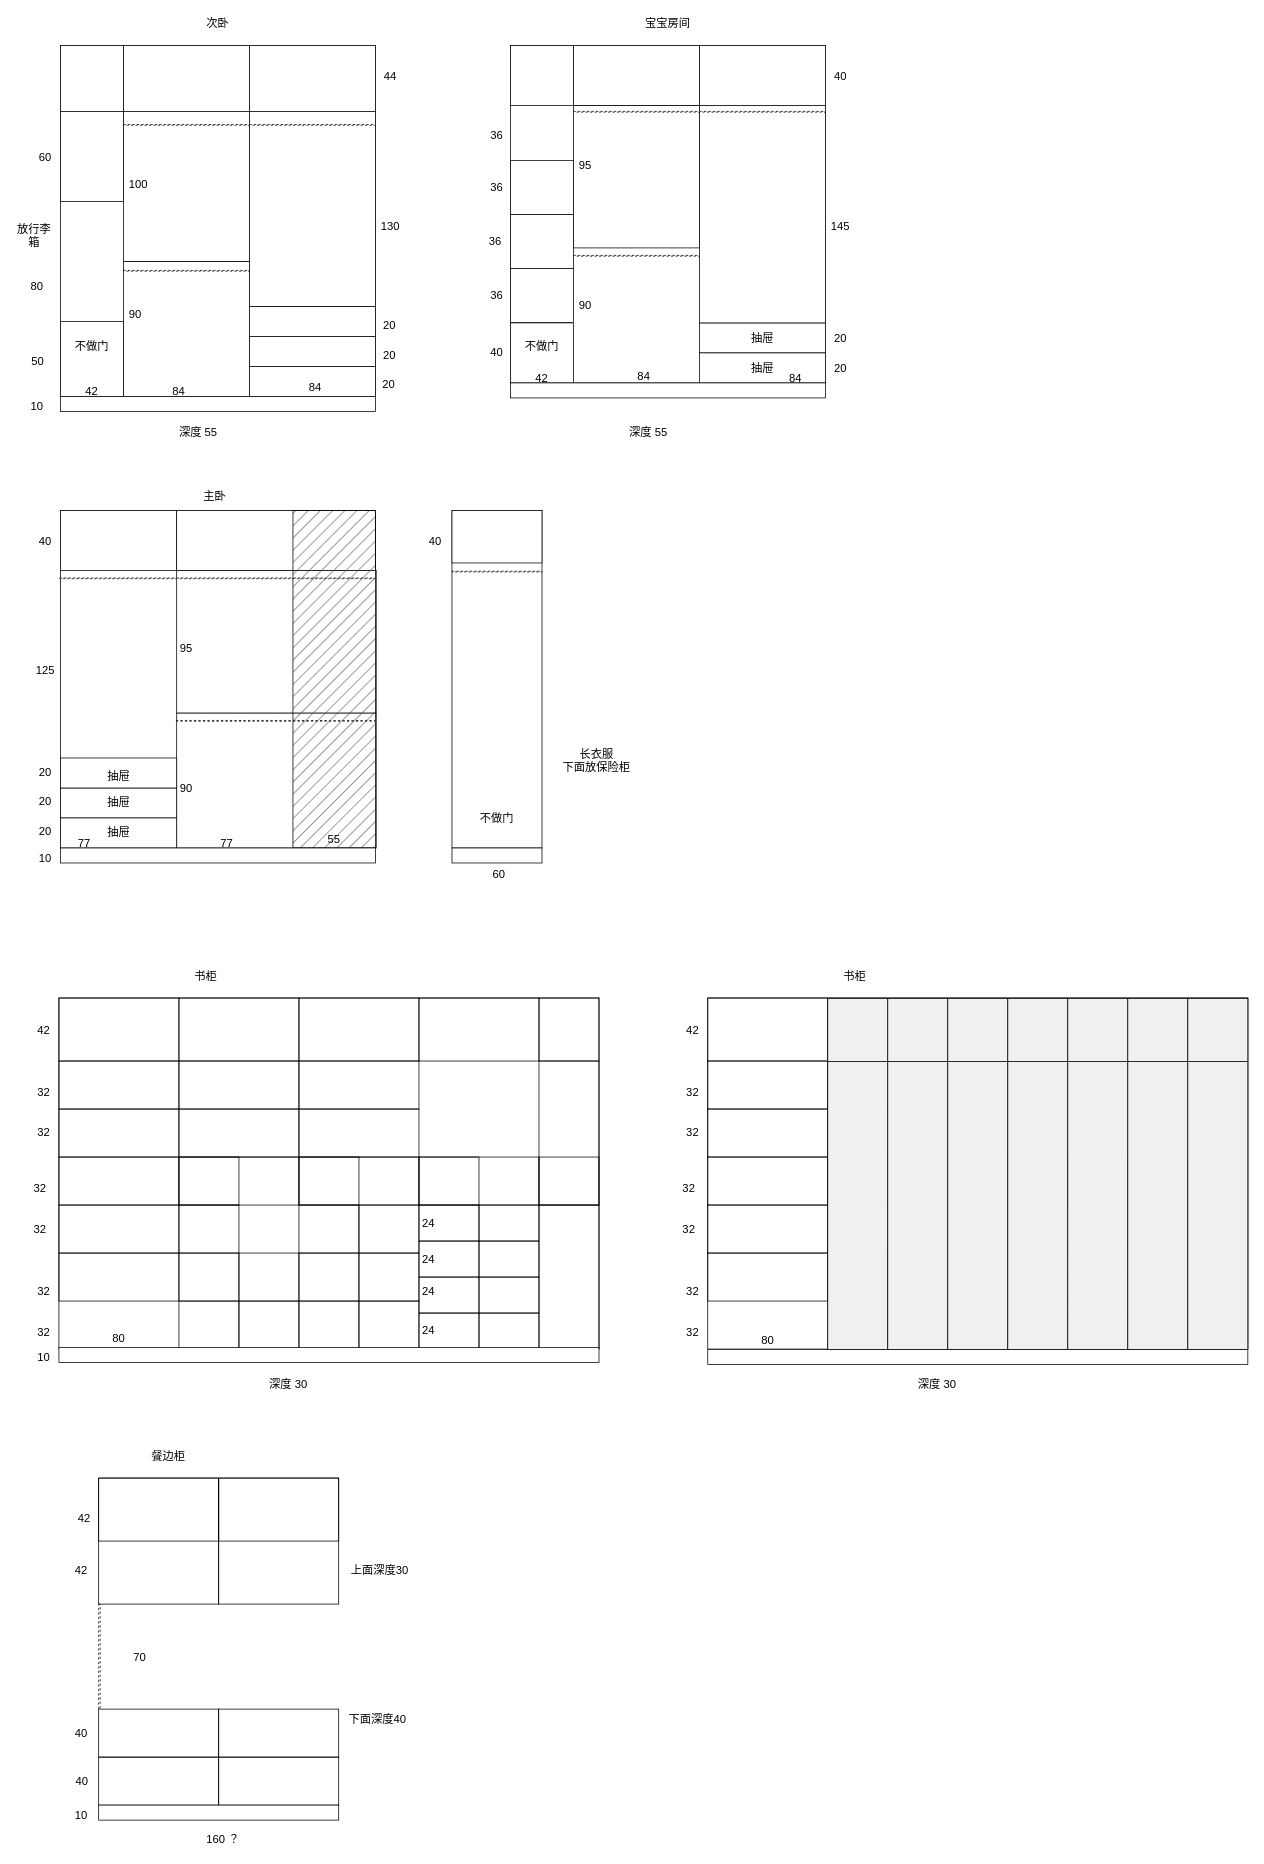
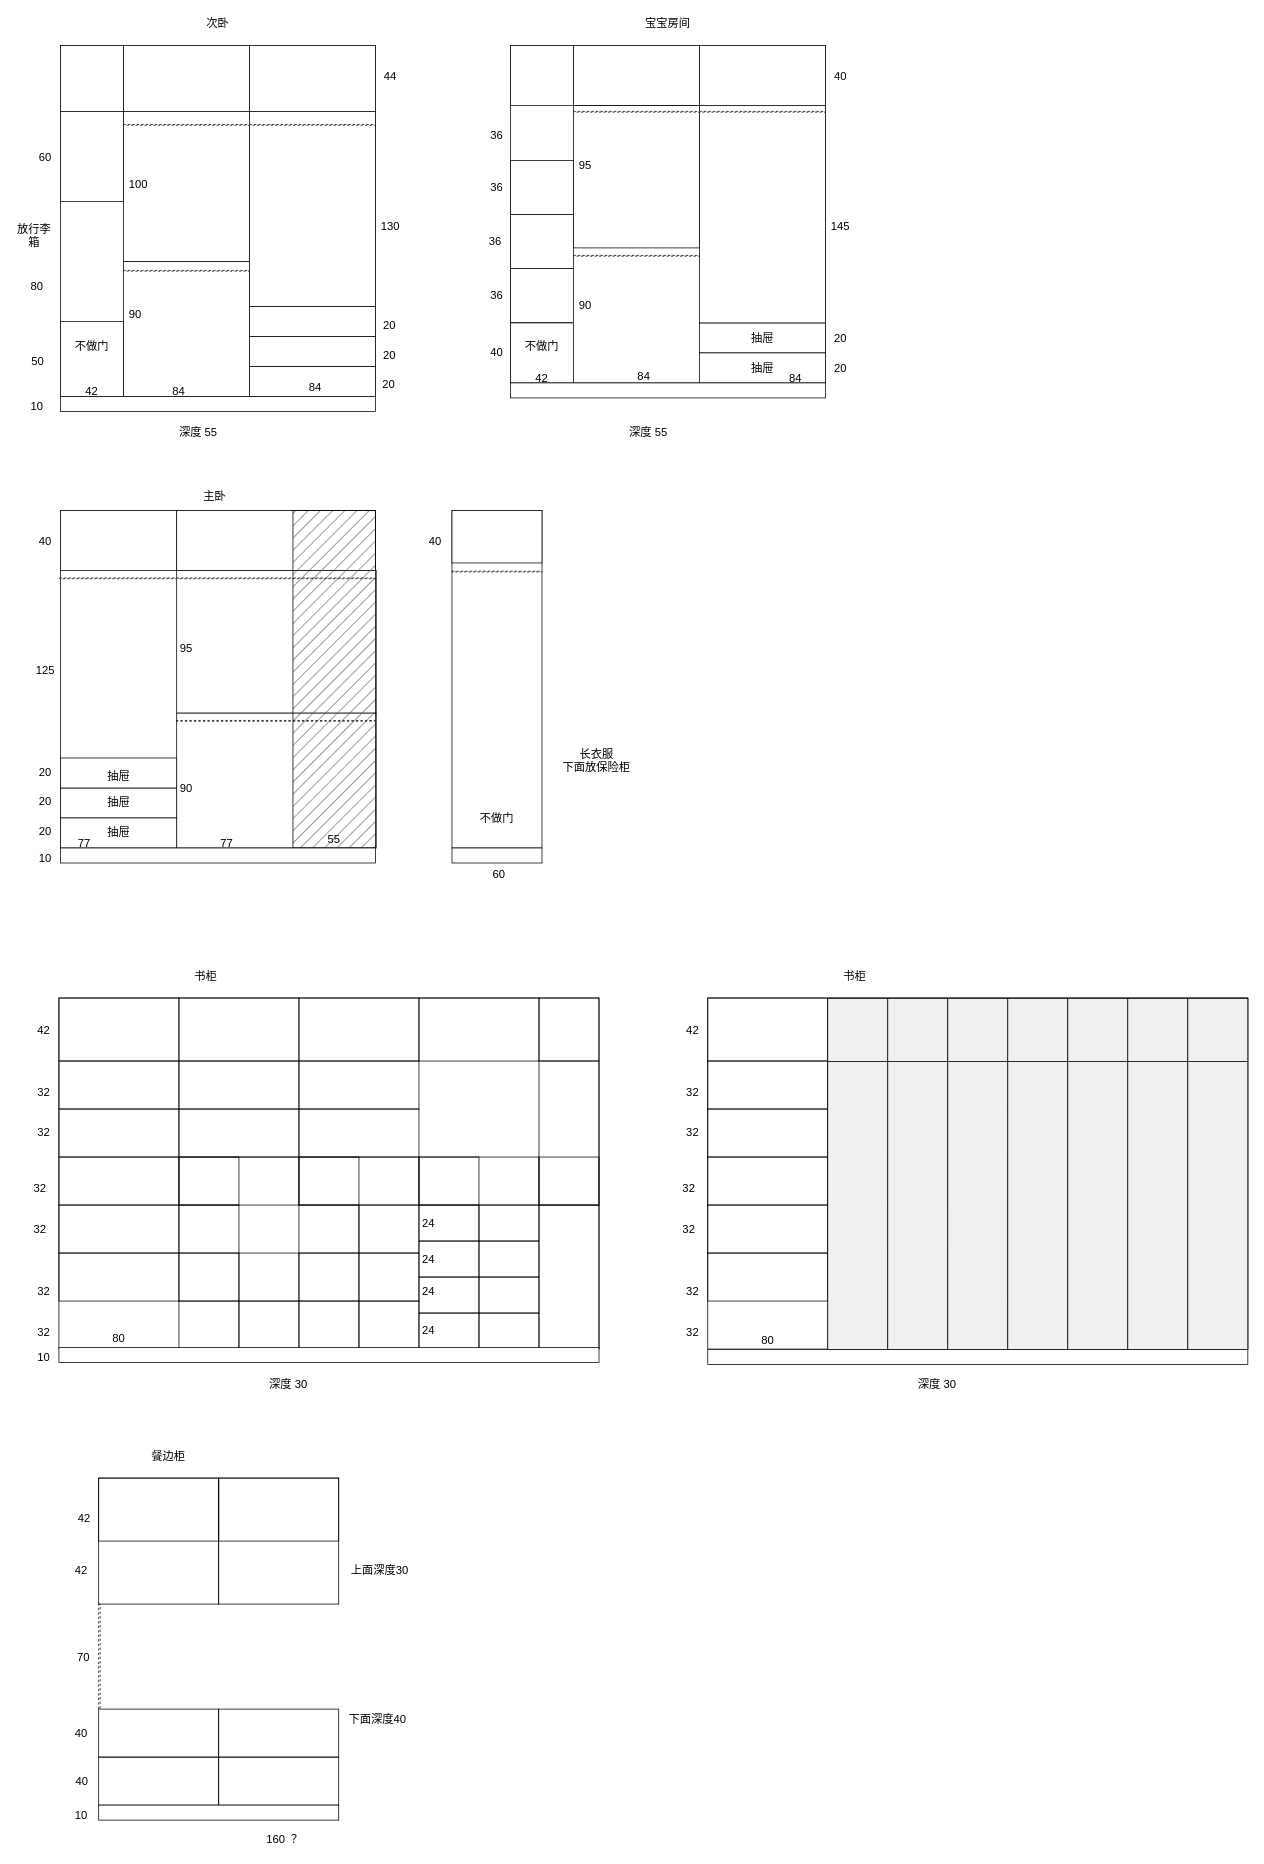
node "70": moved (140, 1656) -> (84, 1656)
node "160 ？": moved (223, 1838) -> (283, 1838)
